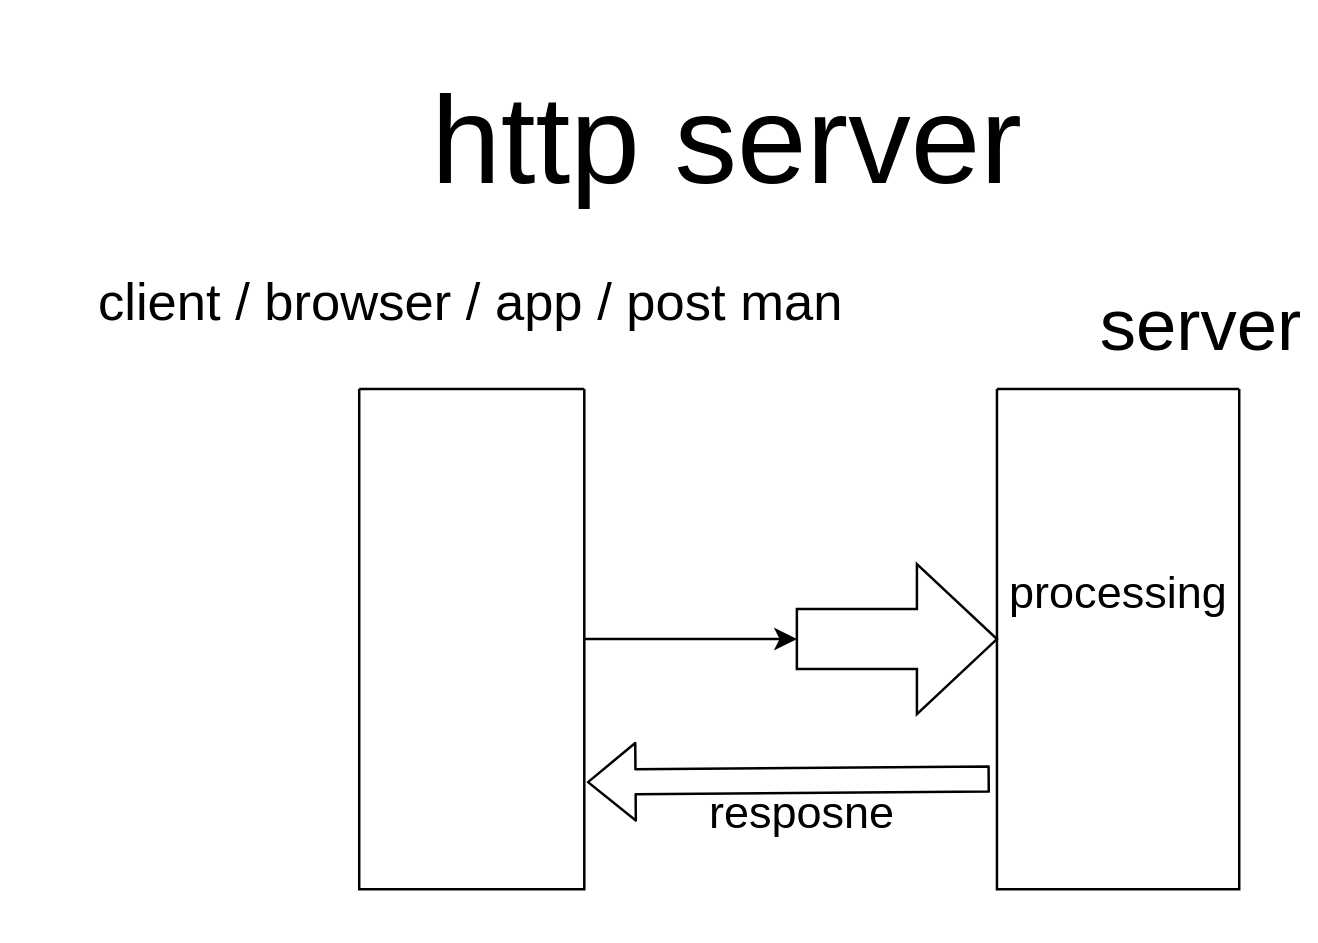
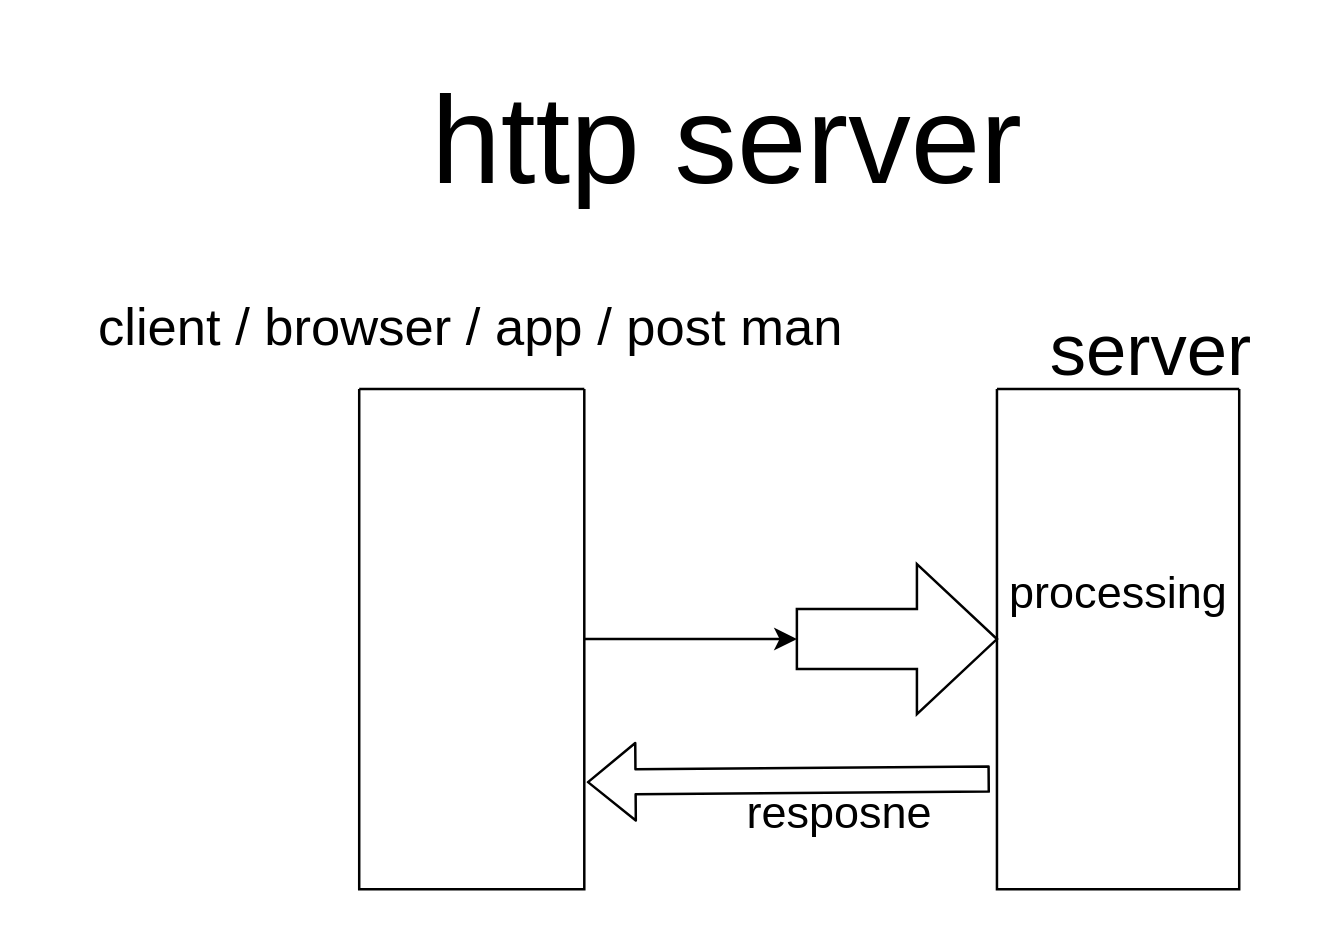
node "client / browser / app / post man": moved (472, 301) -> (472, 326)
node "server": moved (1201, 326) -> (1151, 351)
node "resposne": moved (801, 814) -> (839, 814)
